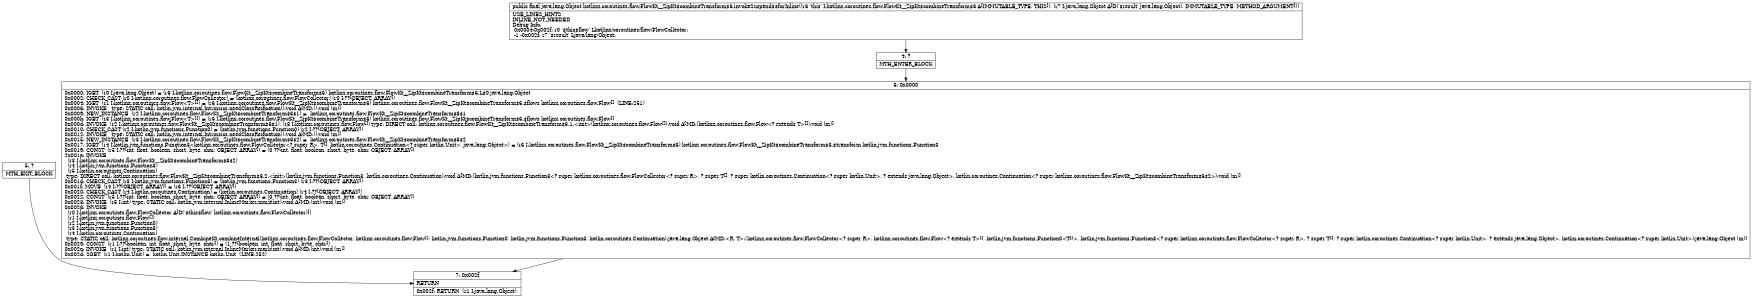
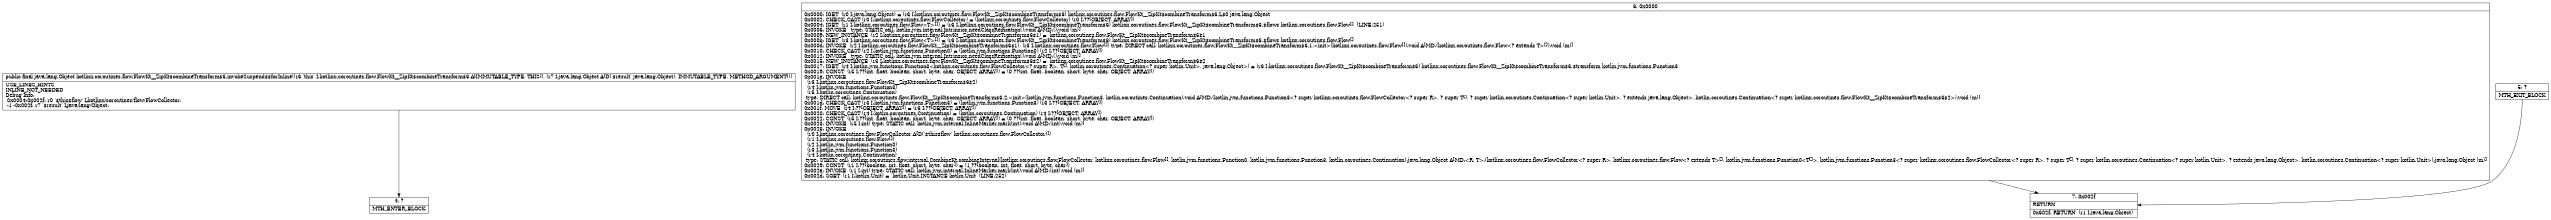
edge "4: ?" -> "6: 0x0000": removed
node "6: 0x0000": text "2x001a: INVOKE" -> "0x001a: INVOKE"
node "7: 0x002f": text "0x002f: RETURN  (r1 I:java.lang.Object)" -> "0x602f: RETURN  (r1 I:java.lang.Object)"
